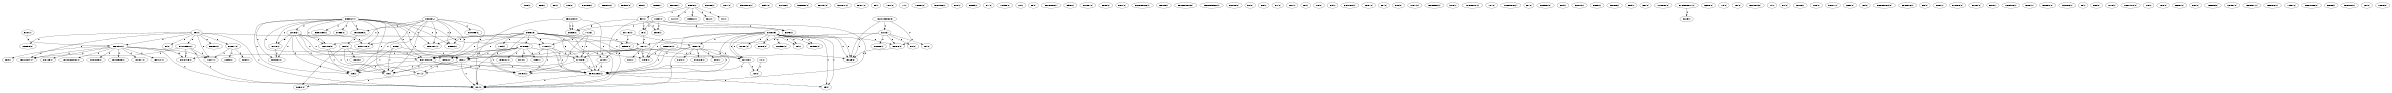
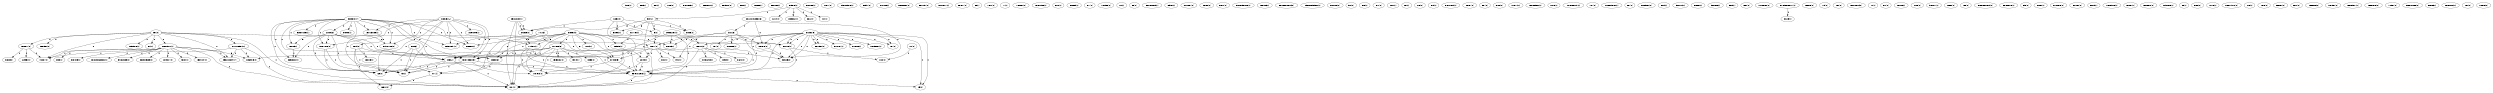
edge "ends(1)" -> "algorithm(6)": reversed
edge "know(1)" -> "argue(1)": now "know(1)" -> "gun(1)"
node "disclosure(2)": label "disclosure(2)" -> "initiative(2)"
